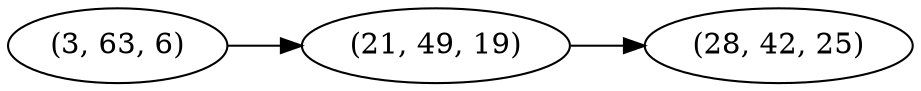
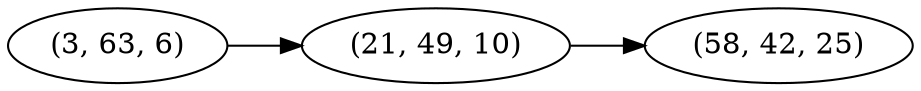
node "(21, 49, 19)": label "(21, 49, 19)" -> "(21, 49, 10)"
node "(28, 42, 25)": label "(28, 42, 25)" -> "(58, 42, 25)"
